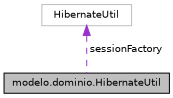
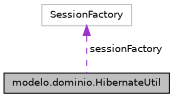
node "HibernateUtil": label "HibernateUtil" -> "SessionFactory"
